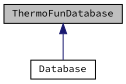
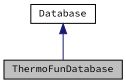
edge "Database" -> "ThermoFunDatabase": reversed
